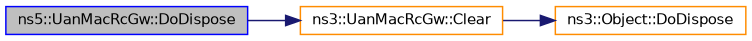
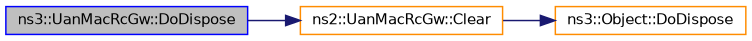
node "ns5::UanMacRcGw::DoDispose": label "ns5::UanMacRcGw::DoDispose" -> "ns3::UanMacRcGw::DoDispose"
node "ns3::UanMacRcGw::Clear": label "ns3::UanMacRcGw::Clear" -> "ns2::UanMacRcGw::Clear"
